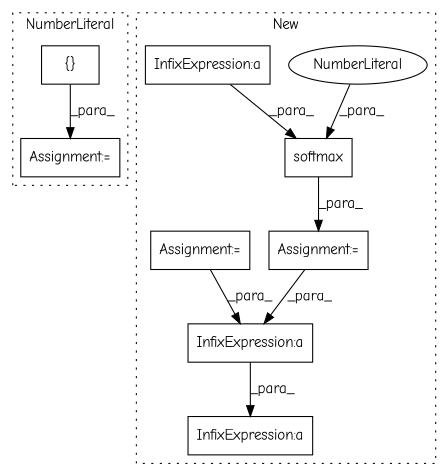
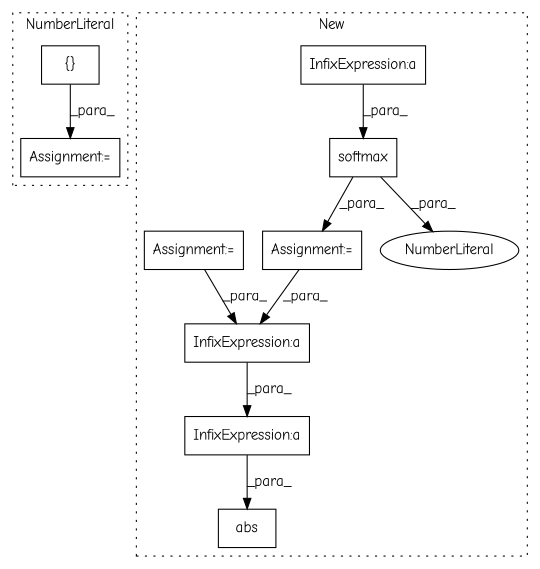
edge "NumberLiteral" -> "softmax": reversed
node "abs": added
